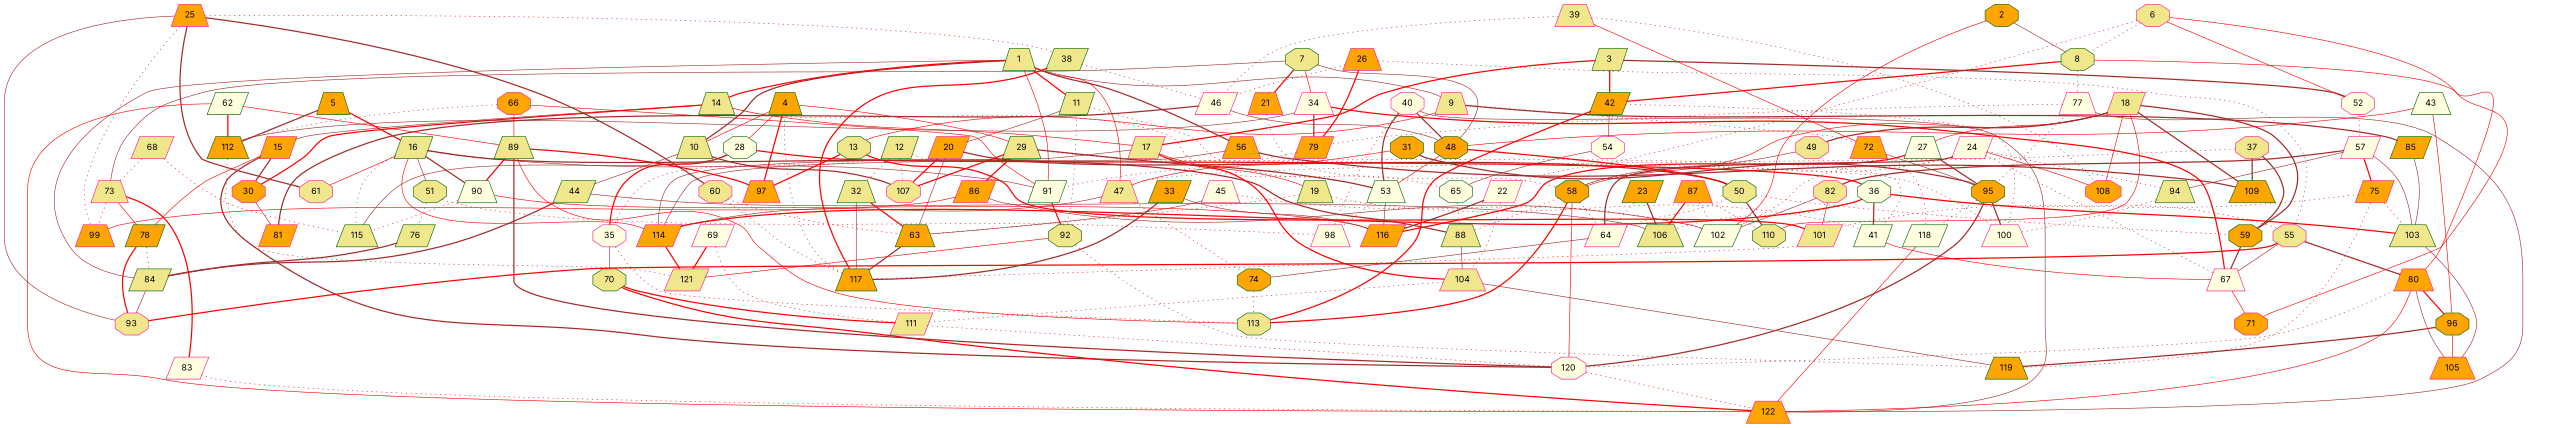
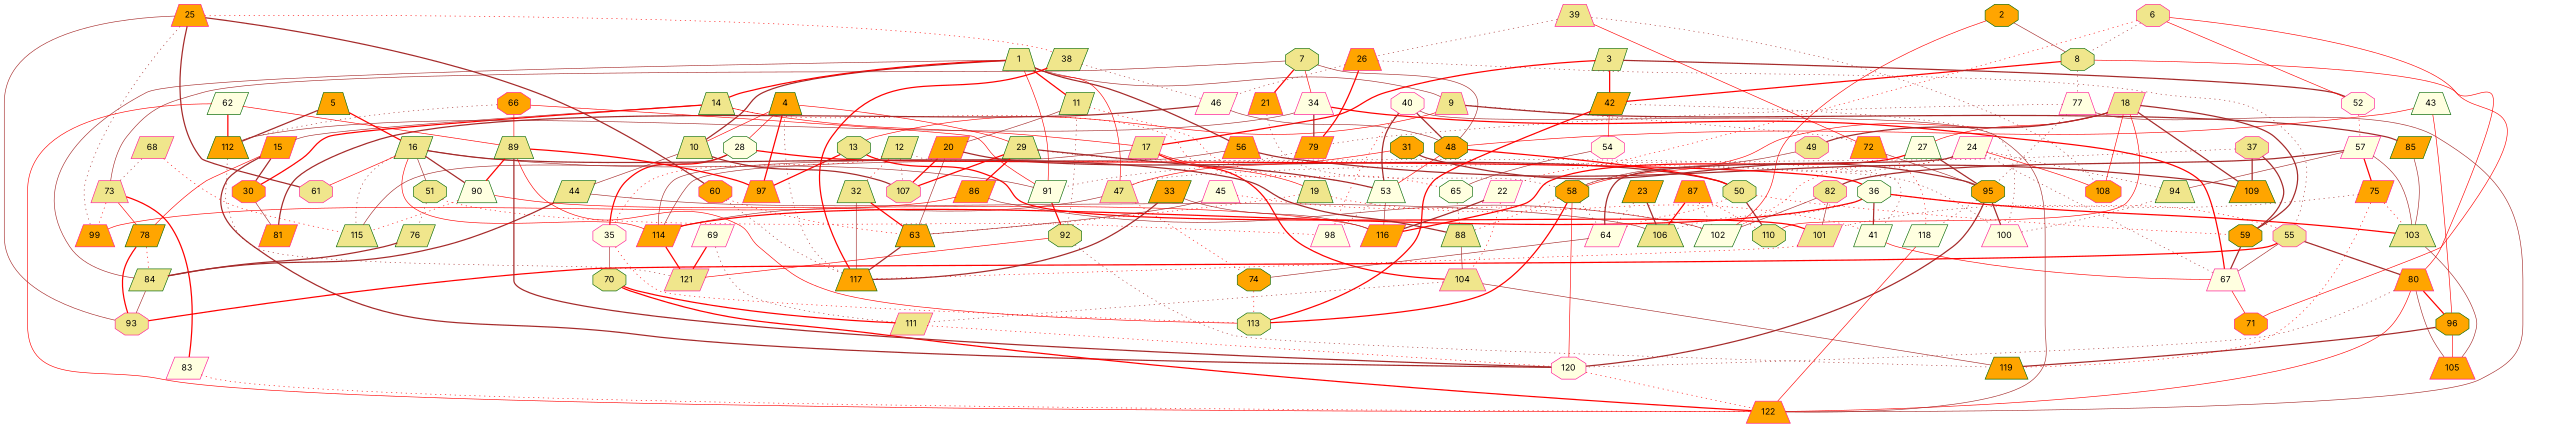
edge "39" -- "46": now "39" -- "26"
node "60": fillcolor khaki -> orange
